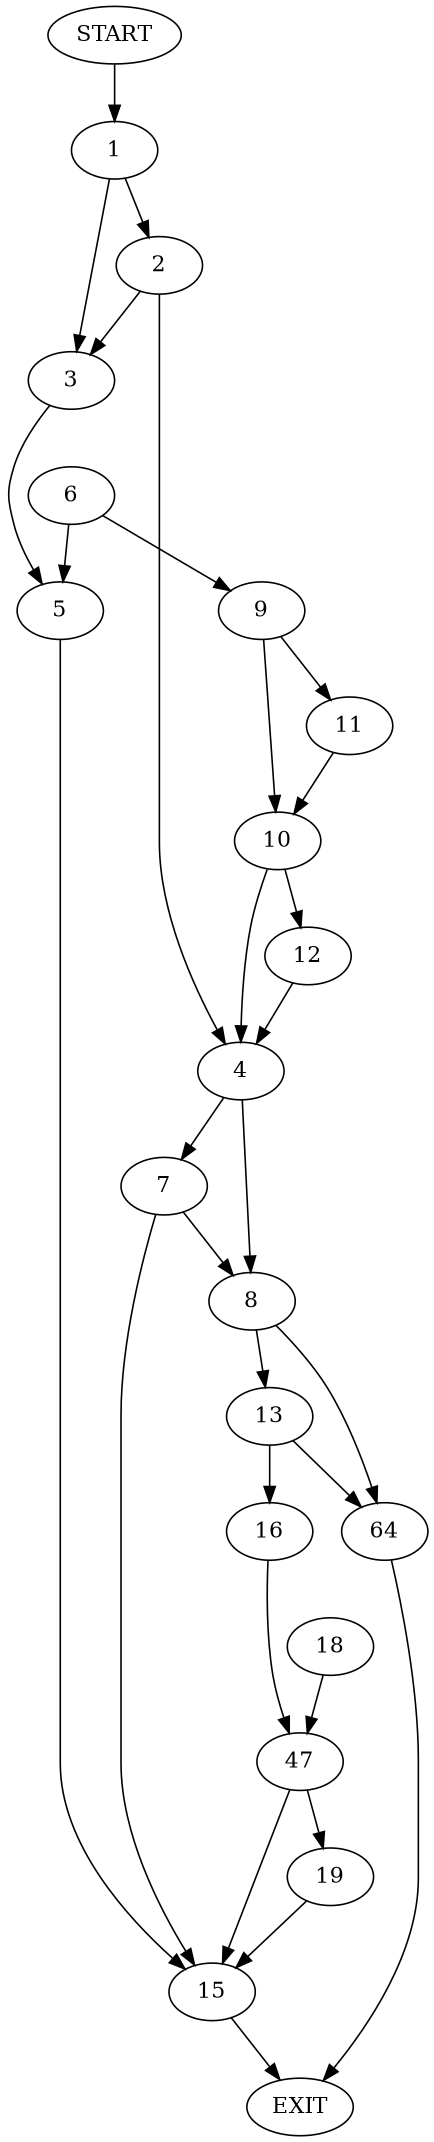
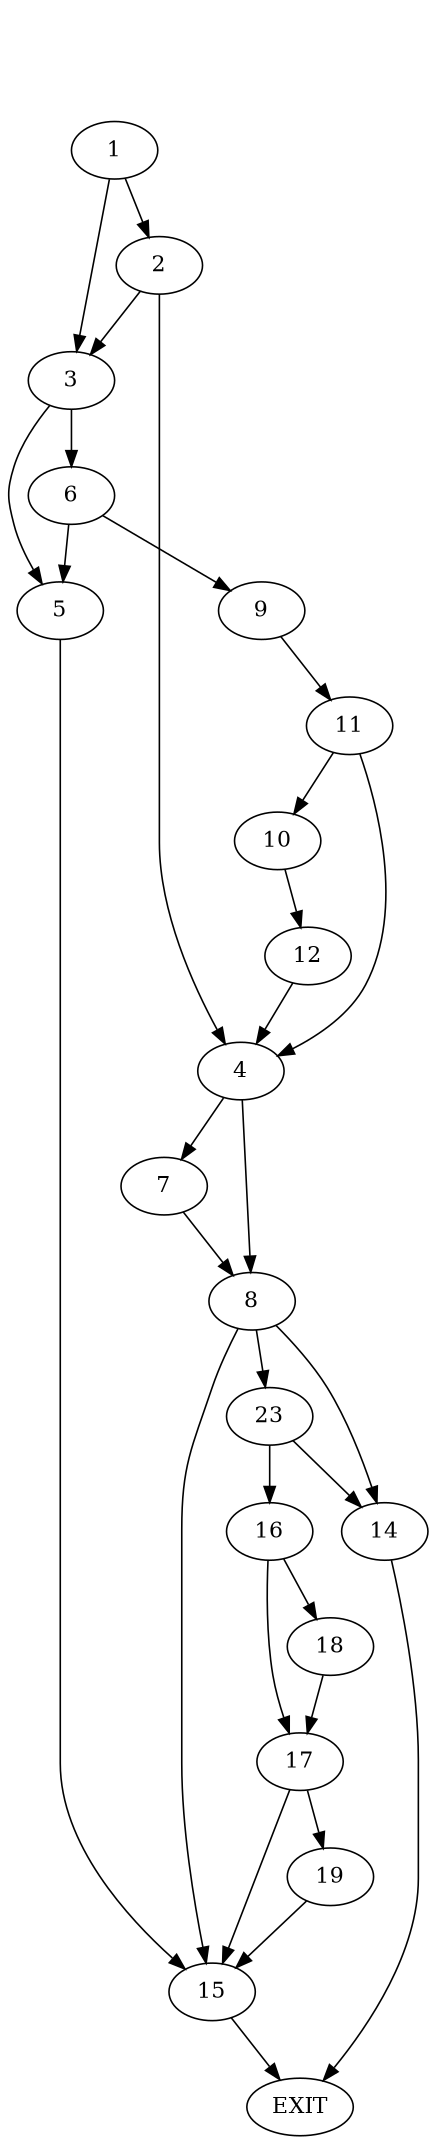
node "START": removed
edge "3" -> "6": added
edge "9" -> "10": removed
edge "10" -> "4": now "11" -> "4"
node "13": label "13" -> "23"
node "64": label "64" -> "14"
edge "16" -> "18": added
edge "7" -> "15": now "8" -> "15"
node "47": label "47" -> "17"
